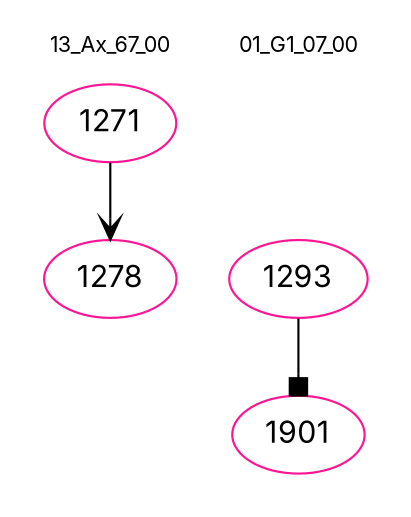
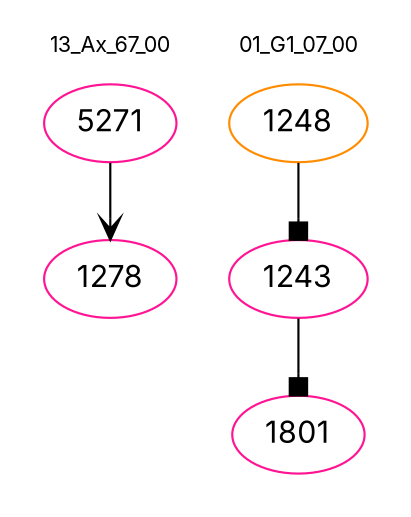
node "1271": label "1271" -> "5271"
node "1248": added
node "1293": label "1293" -> "1243"
node "1901": label "1901" -> "1801"
